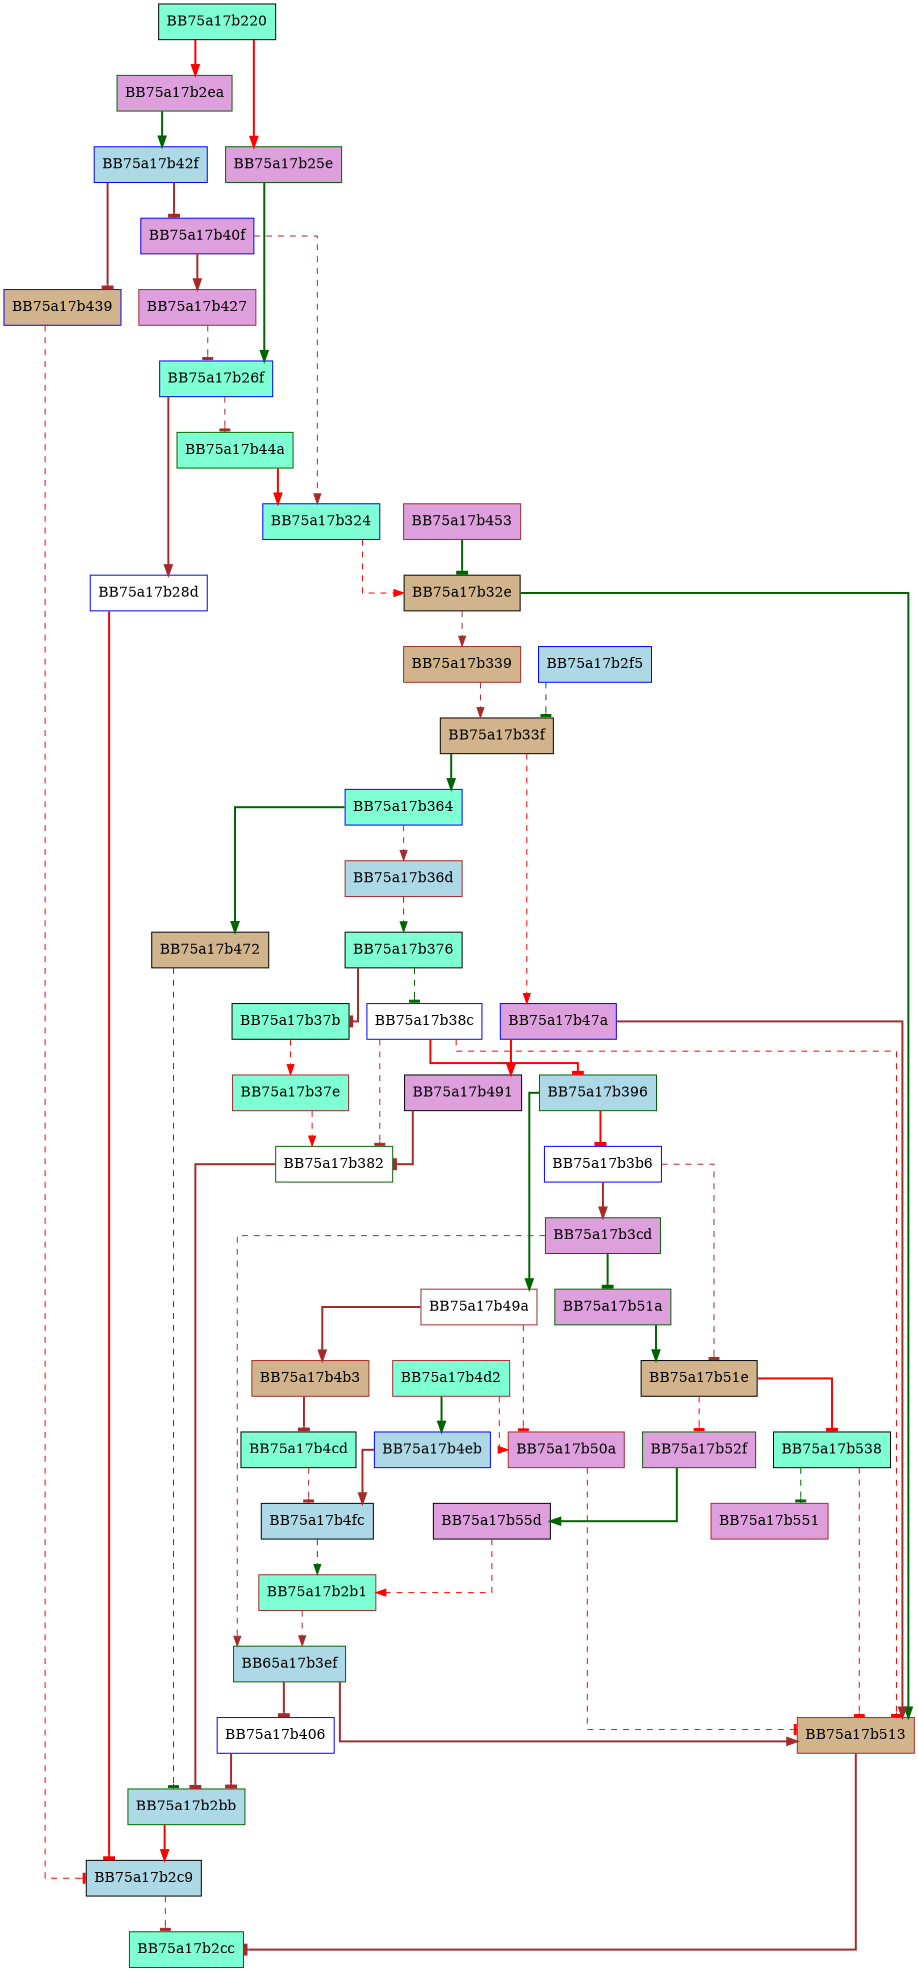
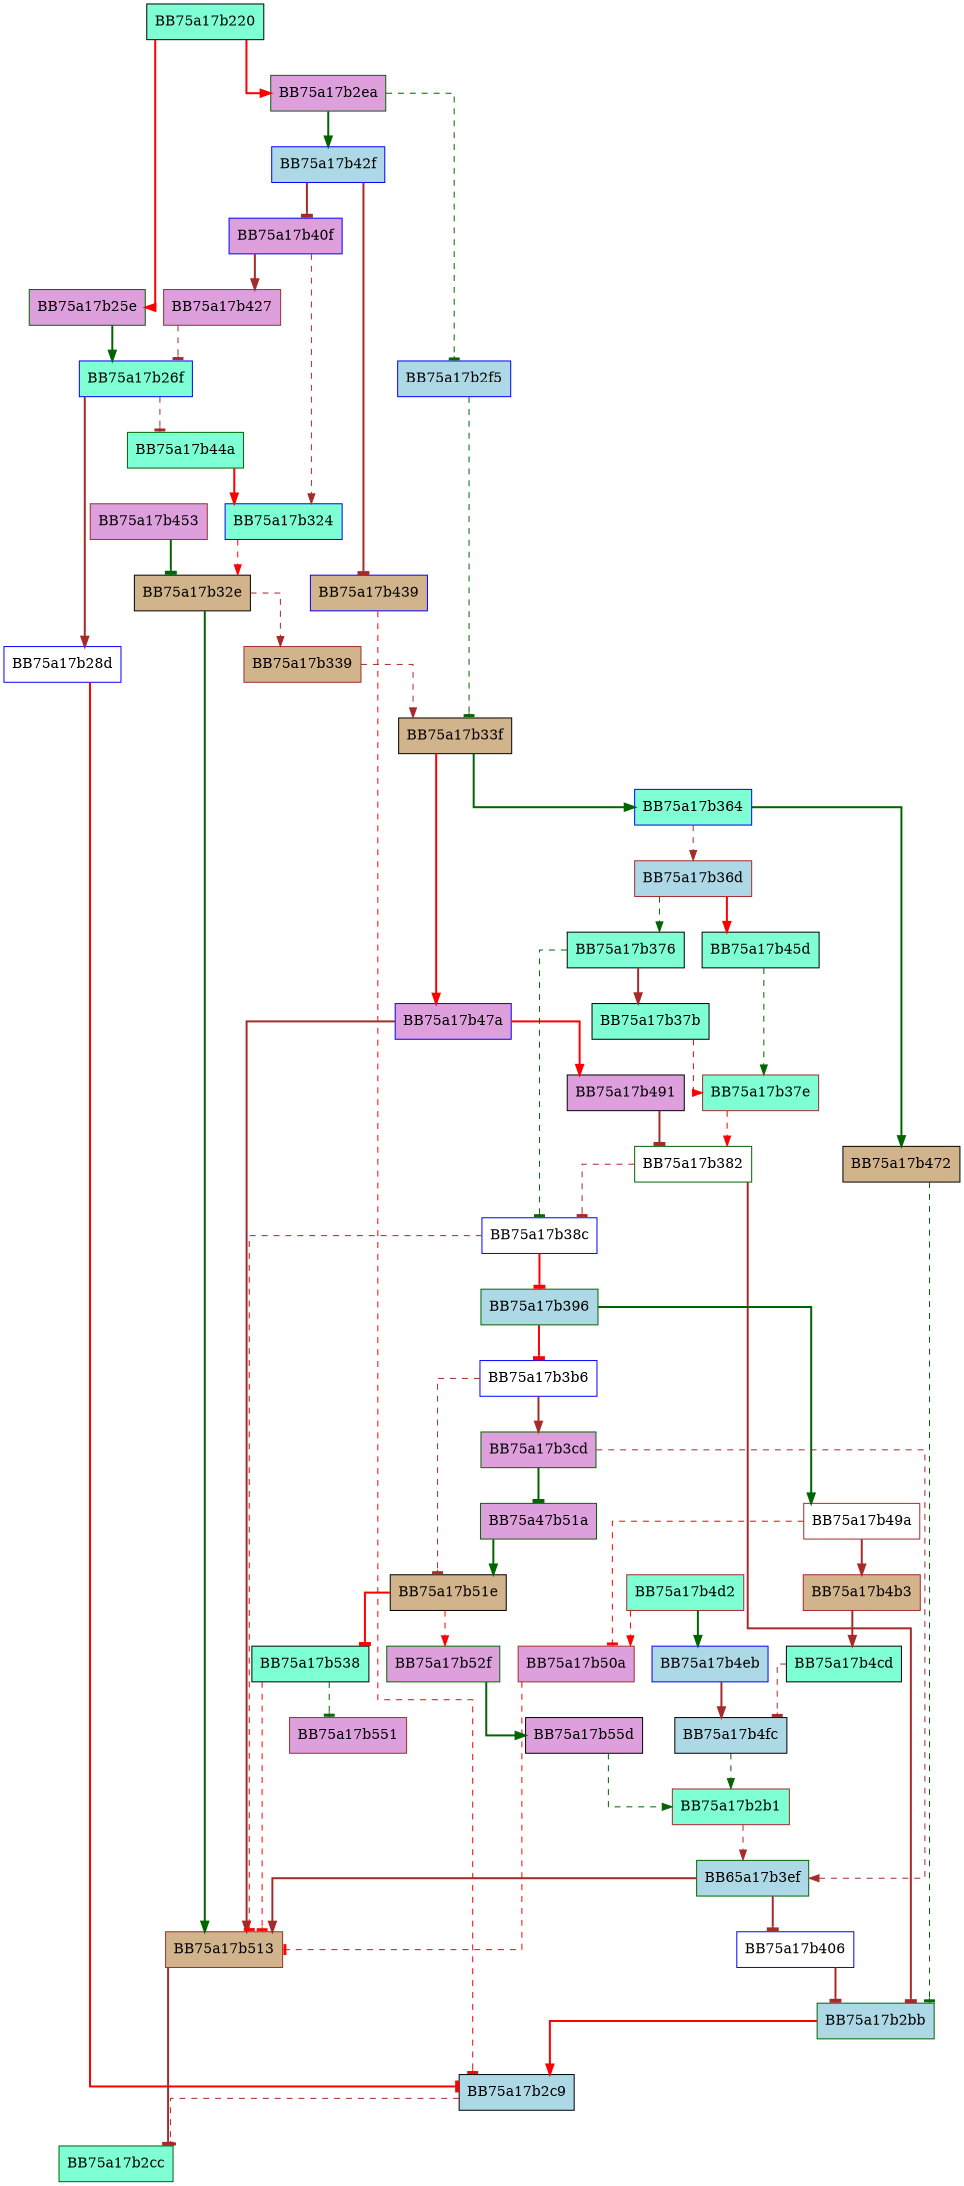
edge "BB75a17b2ea" -> "BB75a17b2f5": added
edge "BB75a17b33f" -> "BB75a17b47a": style dashed -> bold
node "BB75a17b45d": added
edge "BB75a17b376" -> "BB75a17b37b": arrowhead tee -> normal
edge "BB75a17b38c" -> "BB75a17b382": reversed
node "BB75a17b51a": label "BB75a17b51a" -> "BB75a47b51a"
edge "BB75a17b4b3" -> "BB75a17b4cd": arrowhead tee -> normal
edge "BB75a17b51e" -> "BB75a17b52f": arrowhead tee -> normal
edge "BB75a17b55d" -> "BB75a17b2b1": color red -> darkgreen
